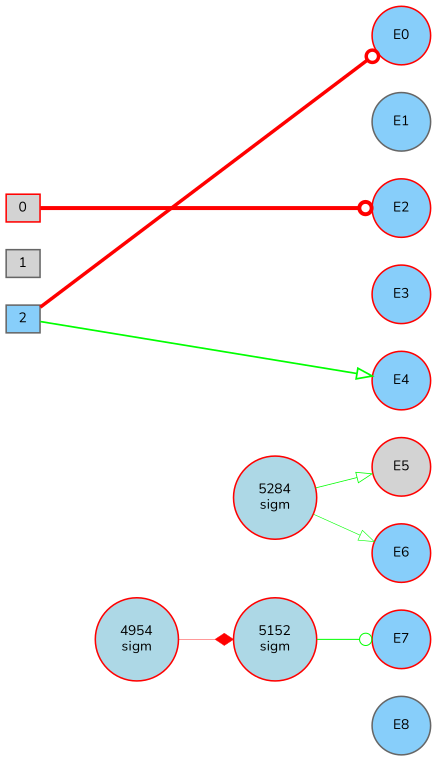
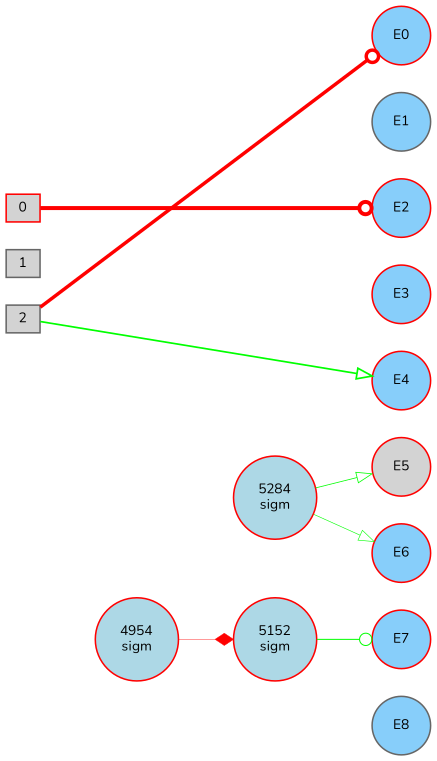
node "2": fillcolor lightskyblue -> lightgray
